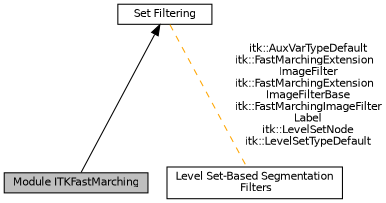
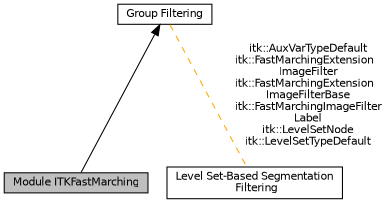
node "Set Filtering": label "Set Filtering" -> "Group Filtering"
node "Level Set-Based Segmentation Filters": label "Level Set-Based Segmentation Filters" -> "Level Set-Based Segmentation Filtering"
